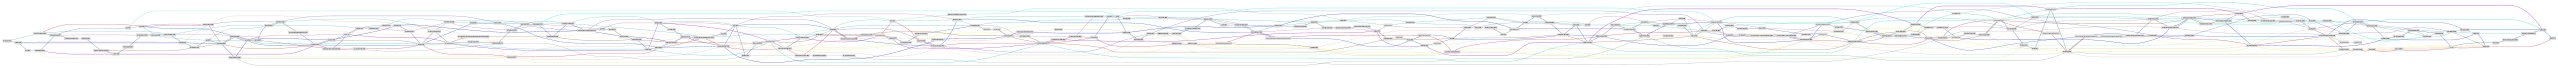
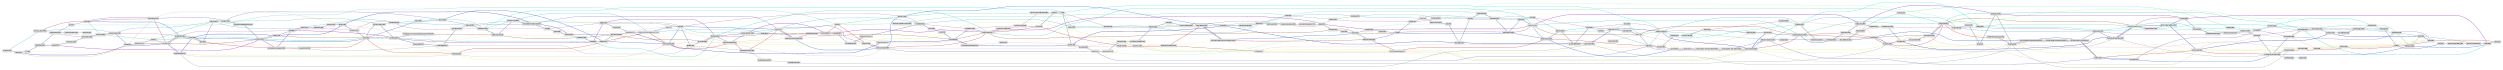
node "All Quiet on the Western Front (1930)": removed
